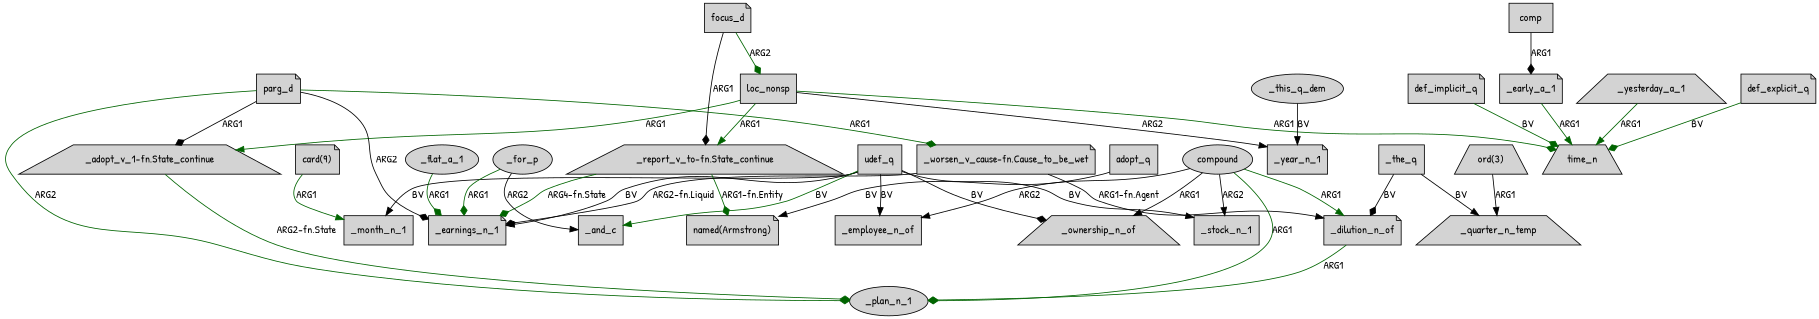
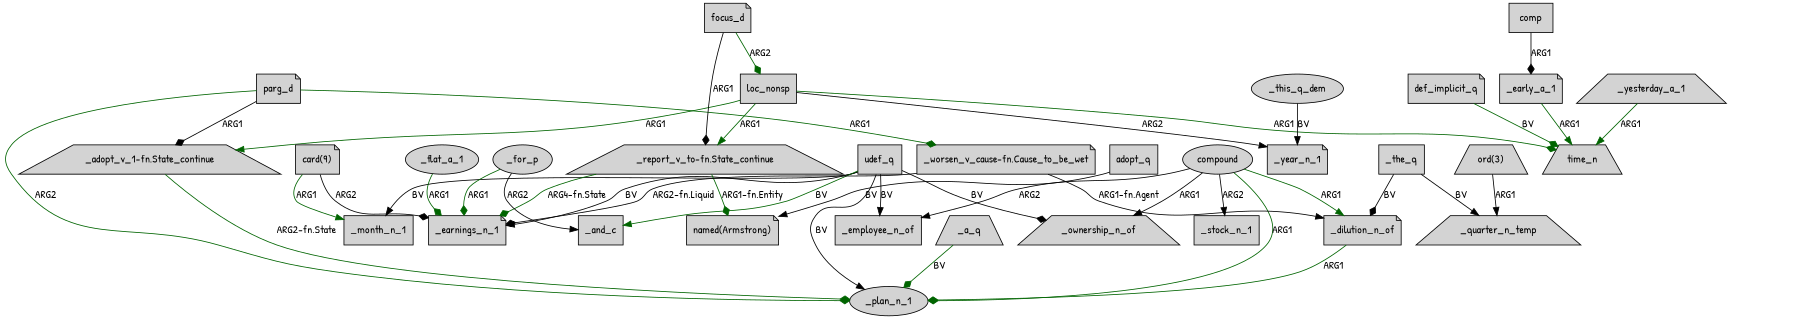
node "def_explicit_q": removed
edge "parg_d" -> "_earnings_n_1": now "card(9)" -> "_earnings_n_1"
edge "udef_q" -> "_stock_n_1": now "udef_q" -> "_plan_n_1"
node "_a_q": added
